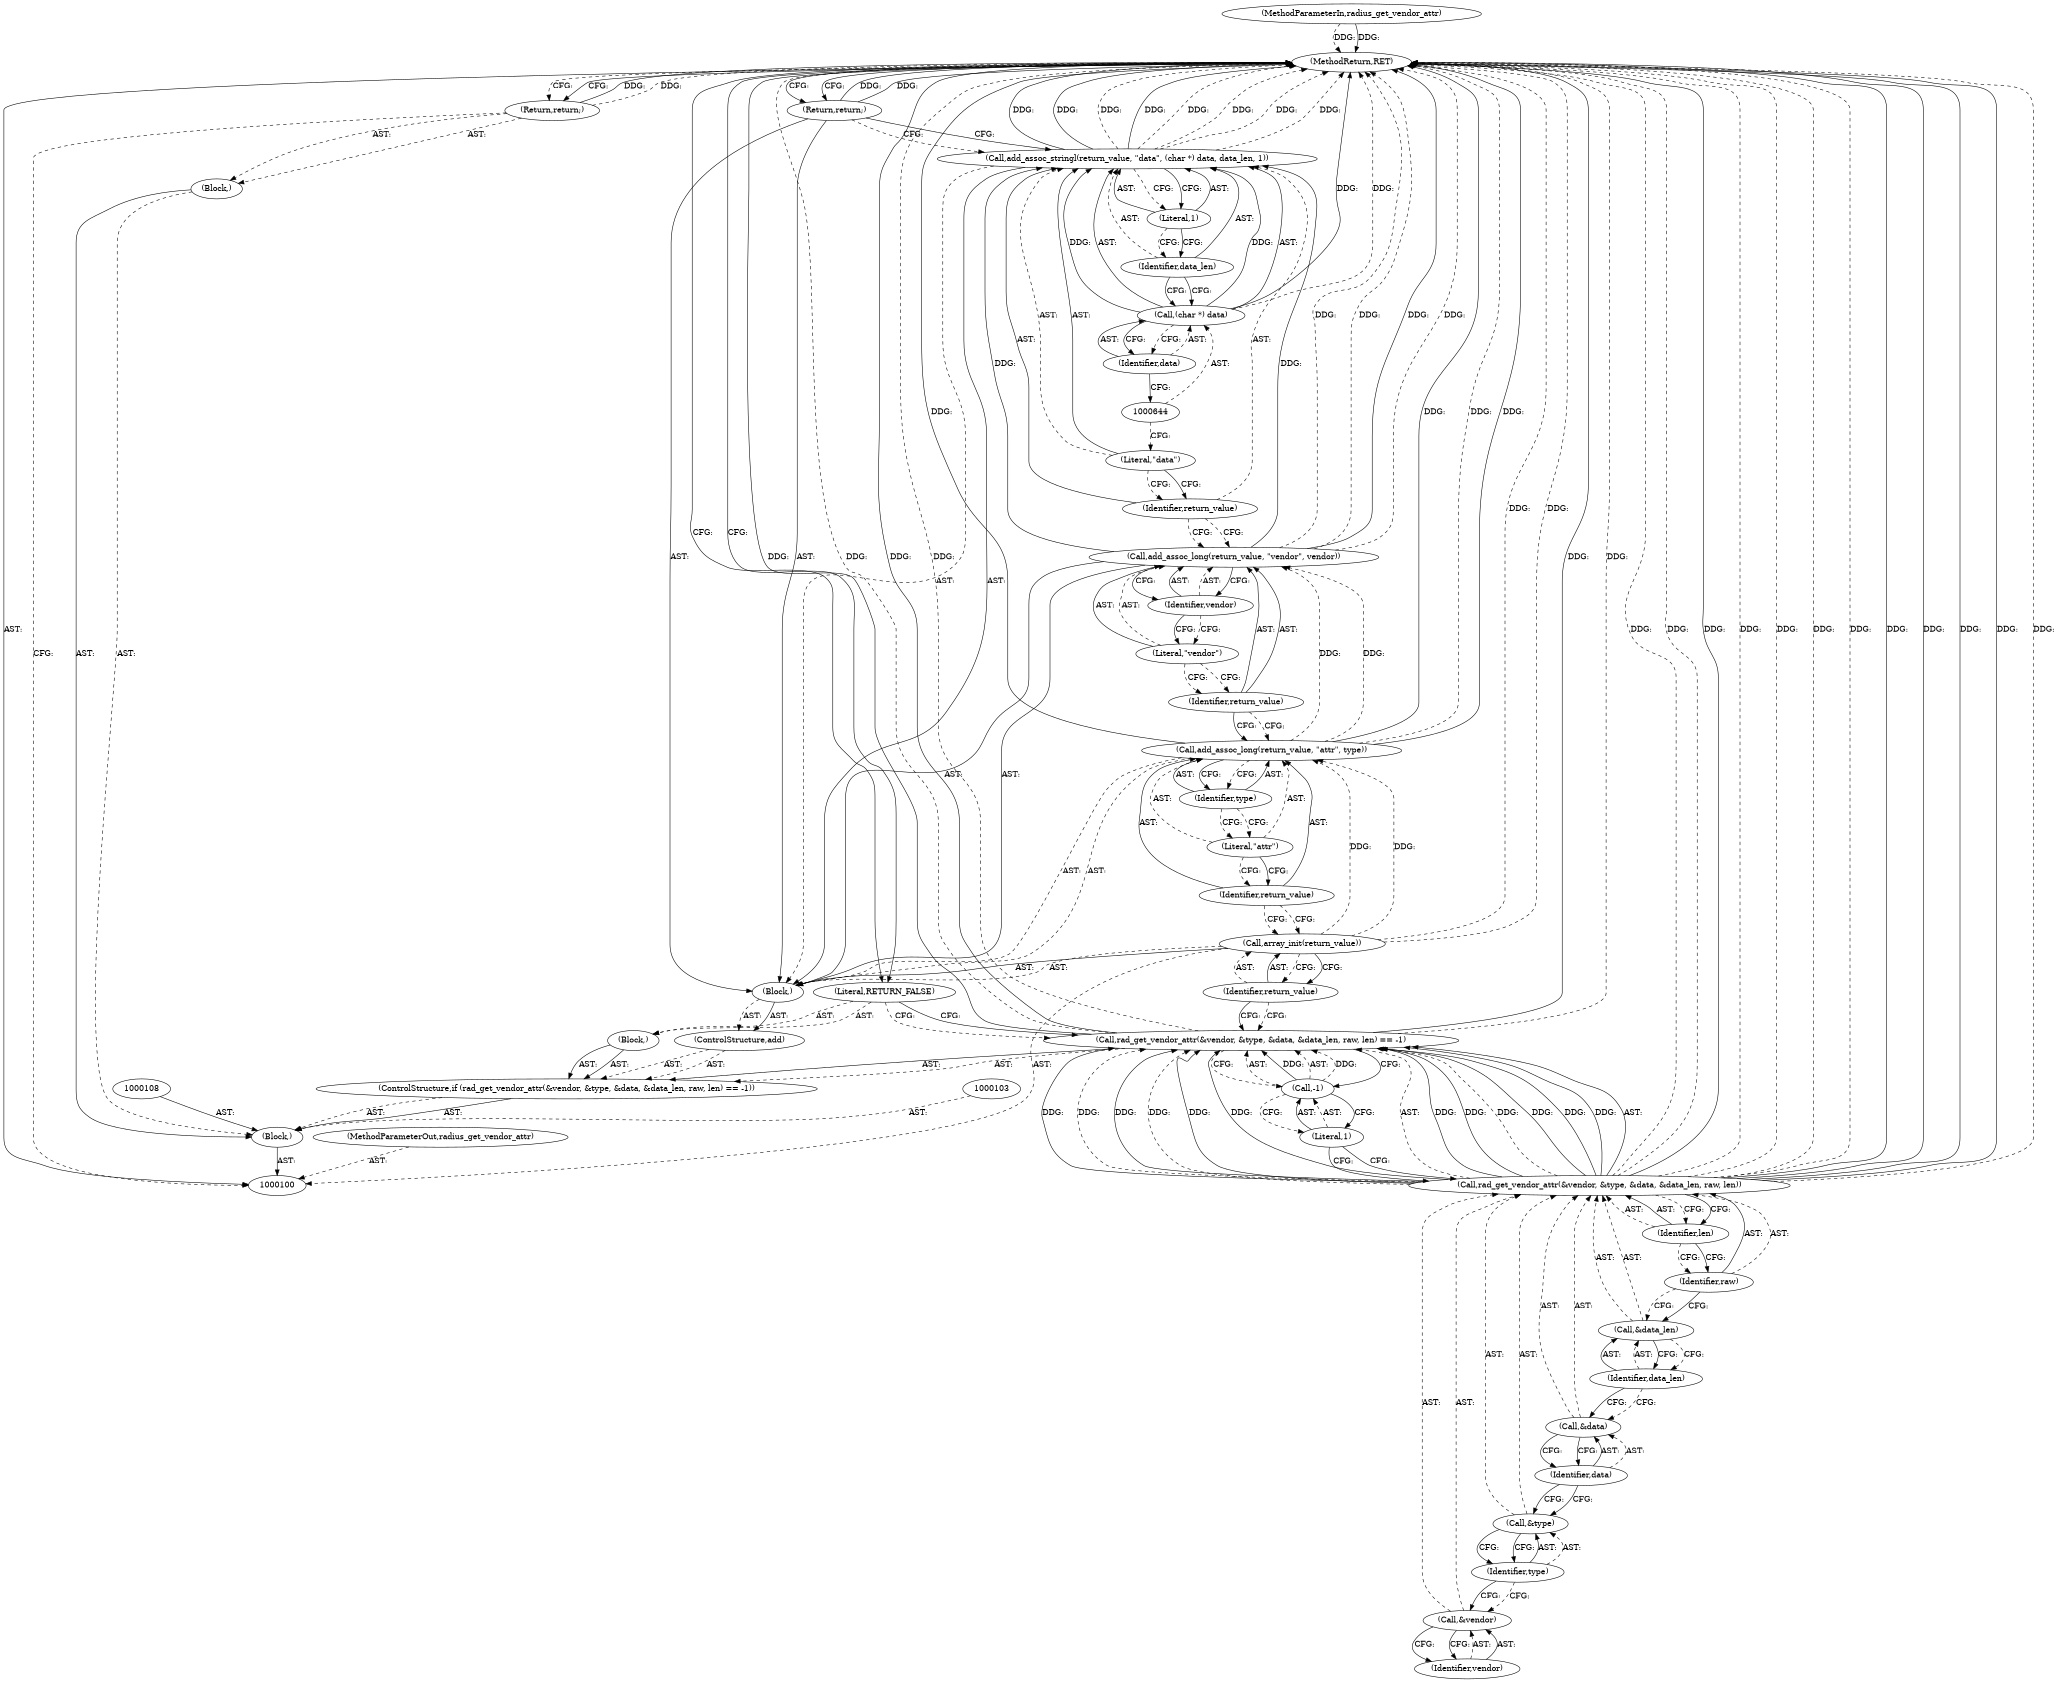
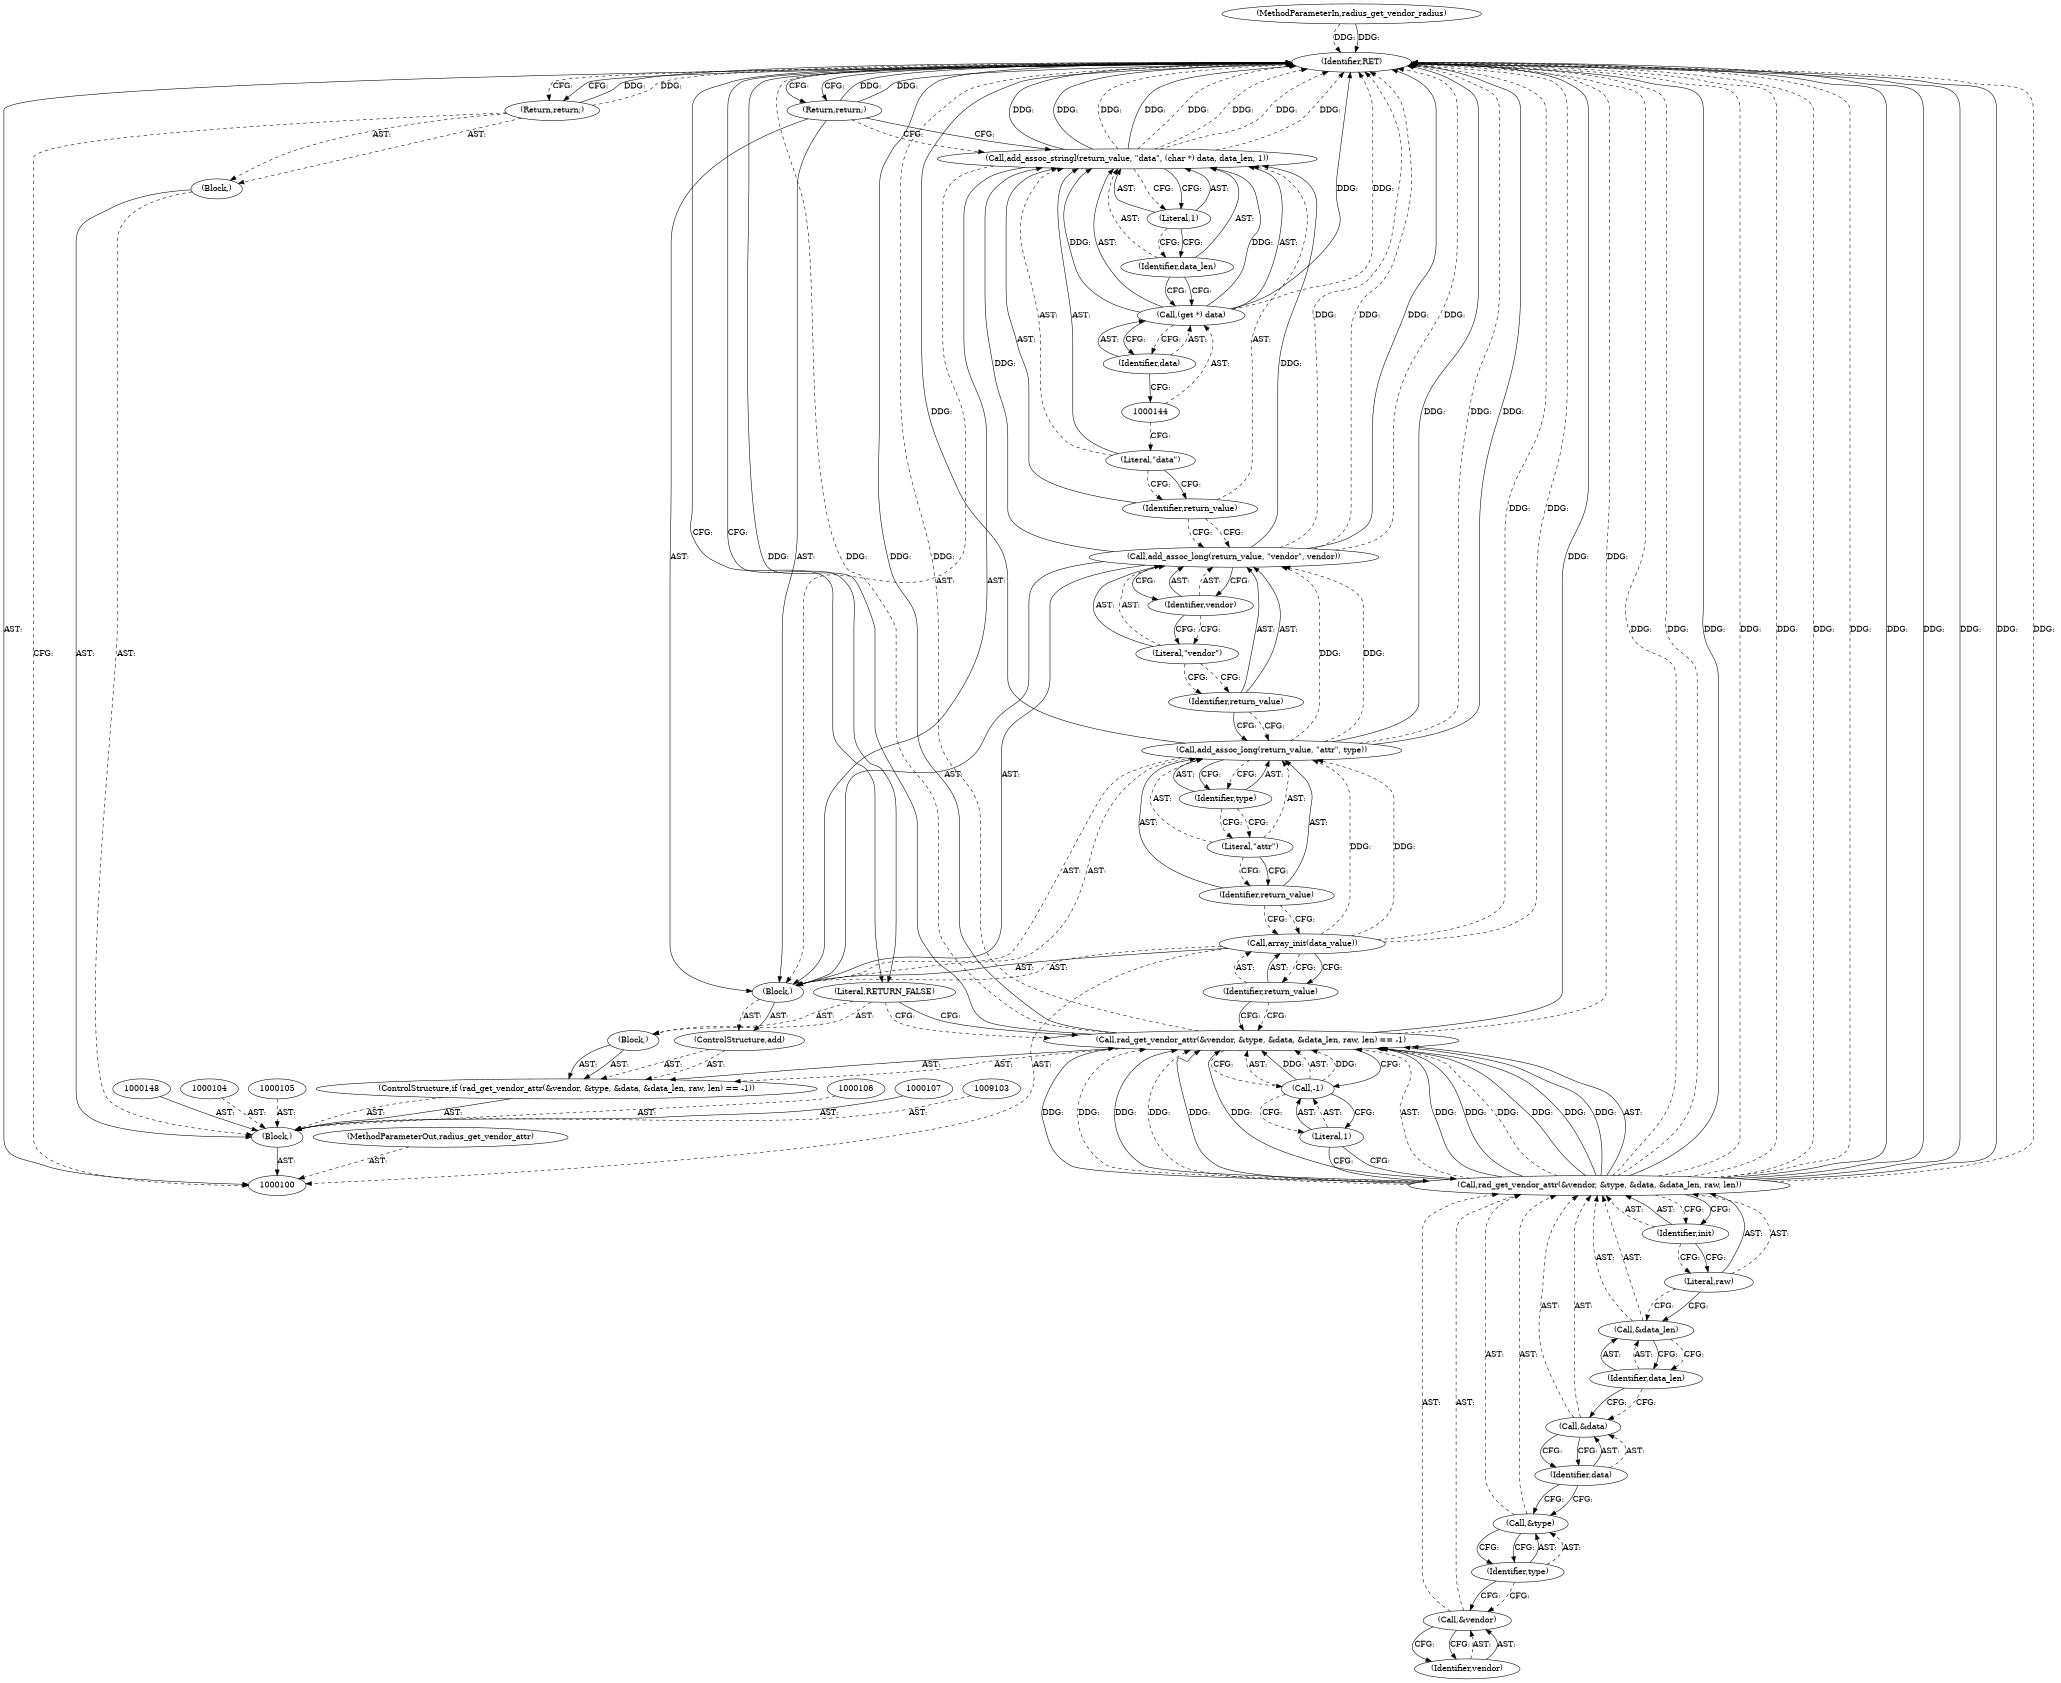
node "(MethodParameterIn,radius_get_vendor_attr)": label "(MethodParameterIn,radius_get_vendor_attr)" -> "(MethodParameterIn,radius_get_vendor_radius)"
node "(MethodReturn,RET)": label "(MethodReturn,RET)" -> "(Identifier,RET)"
node "(Call,(char *) data)": label "(Call,(char *) data)" -> "(Call,(get *) data)"
node "1000644": label "1000644" -> "1000144"
node "(Call,array_init(return_value))": label "(Call,array_init(return_value))" -> "(Call,array_init(data_value))"
node "1000108": label "1000108" -> "1000148"
node "1000104": added
node "1000105": added
node "1000106": added
node "1000107": added
node "1000103": label "1000103" -> "1009103"
node "(Identifier,len)": label "(Identifier,len)" -> "(Identifier,init)"
node "(Identifier,raw)": label "(Identifier,raw)" -> "(Literal,raw)"
